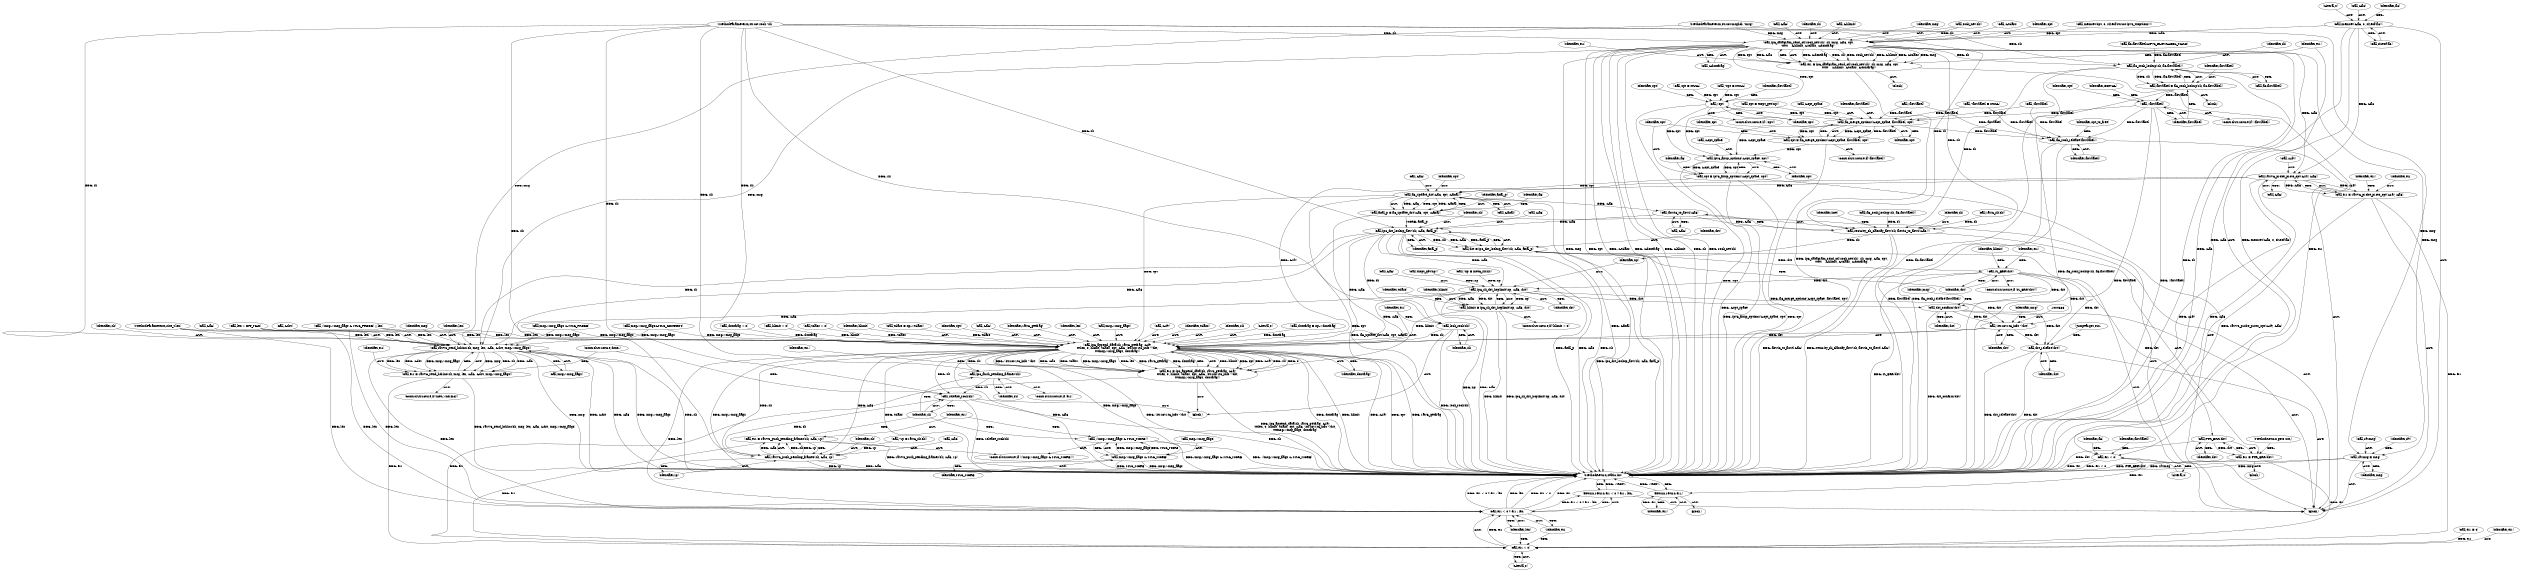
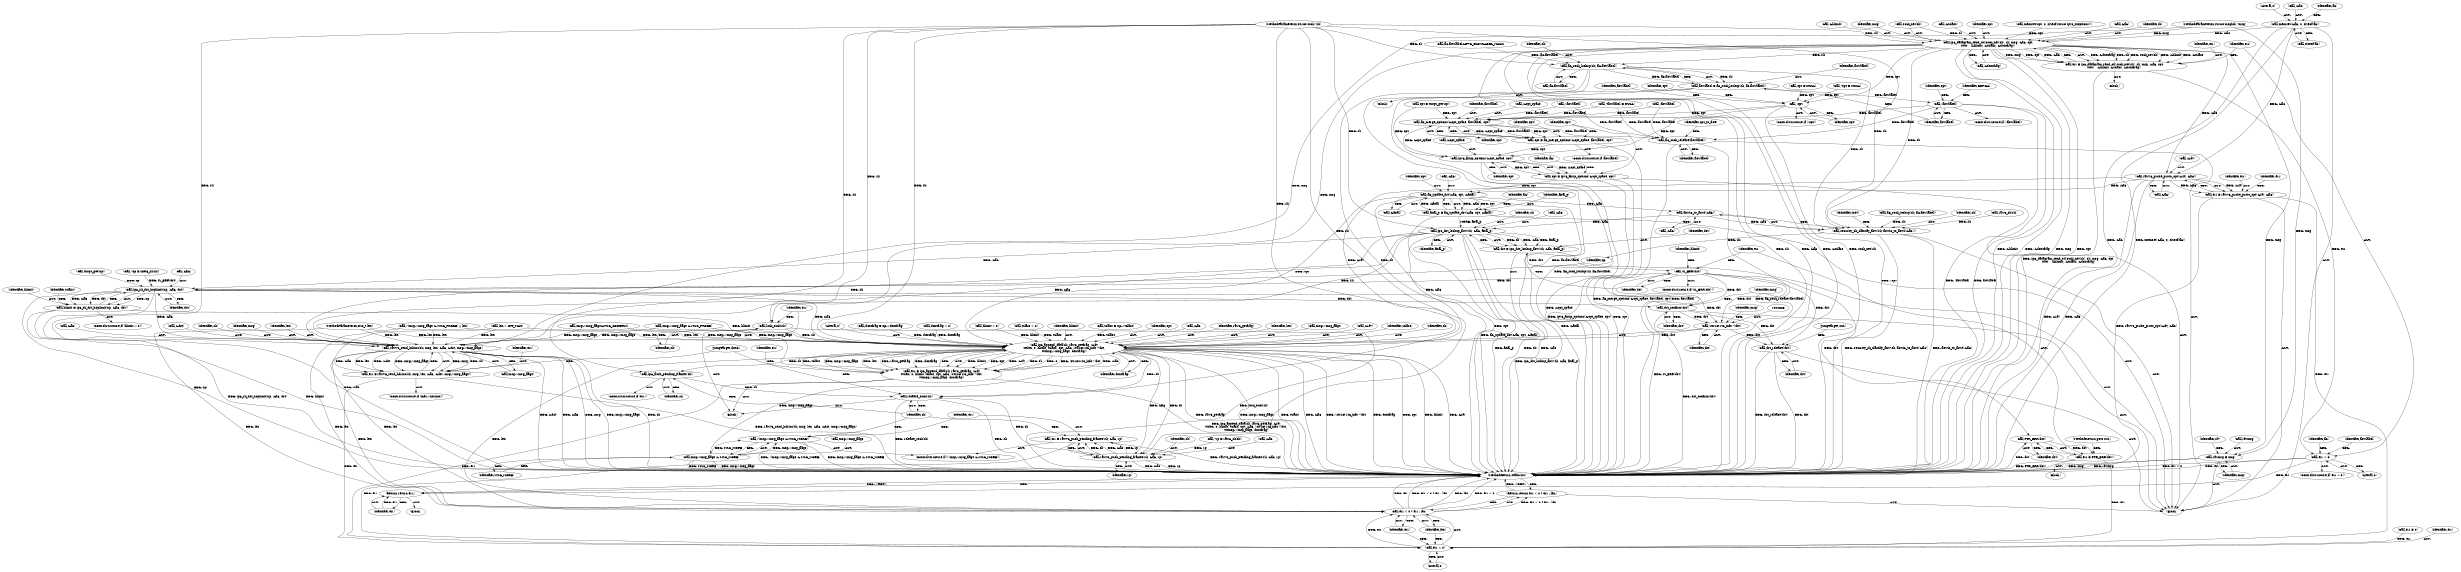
edge "(Call,*np = inet6_sk(sk))" -> "(Call,ip6_sk_dst_hoplimit(np, &fl6, dst))": label "DDG: np" -> "DDG: IS_ERR(dst)"
node "(ControlStructure,done:)": label "(ControlStructure,done:)" -> "(JumpTarget,done:)"
edge "(Identifier,MSG_MORE)" -> "(Call,msg->msg_flags & MSG_MORE)": label "AST: " -> "ERR: "
node "(ControlStructure,if (err < 0))": added
